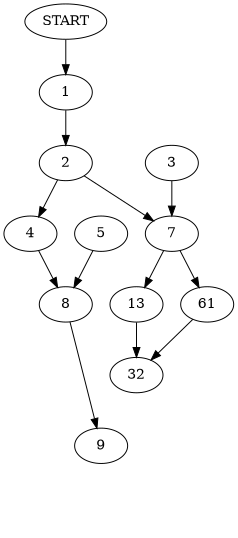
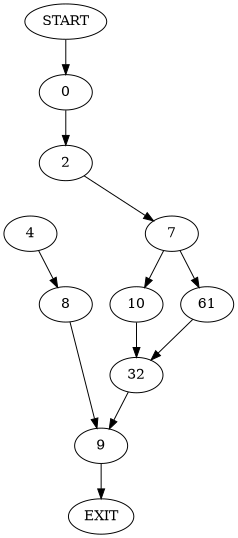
node "1": label "1" -> "0"
node "3": removed
edge "2" -> "4": removed
node "5": removed
node "13": label "13" -> "10"
edge "32" -> "9": added
node "EXIT": added
